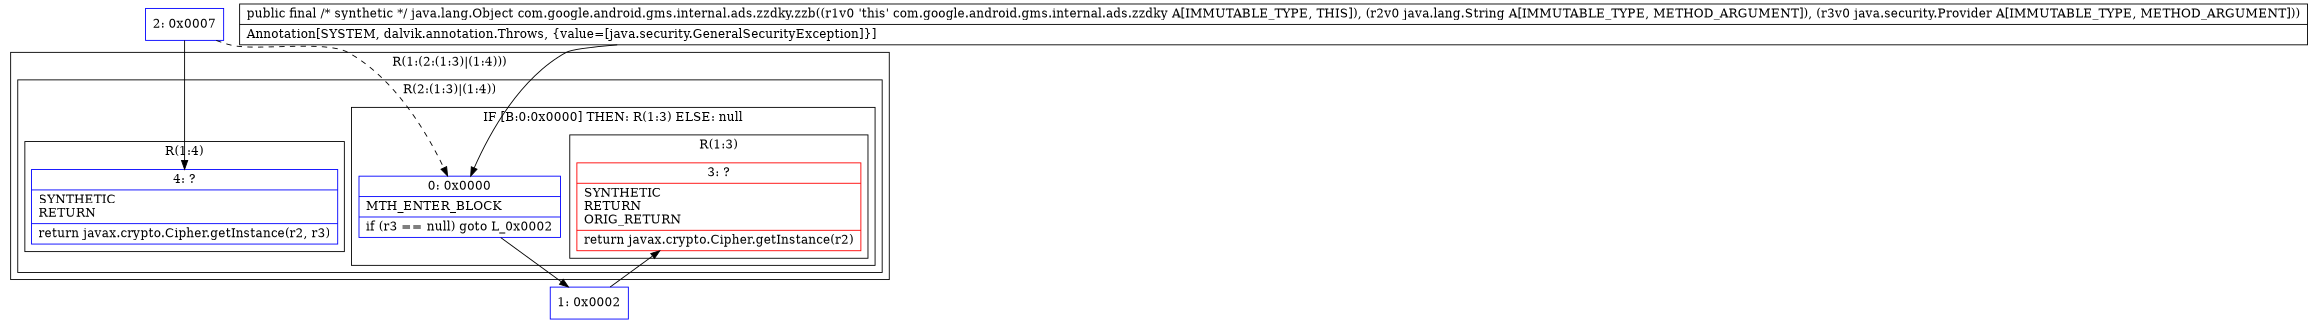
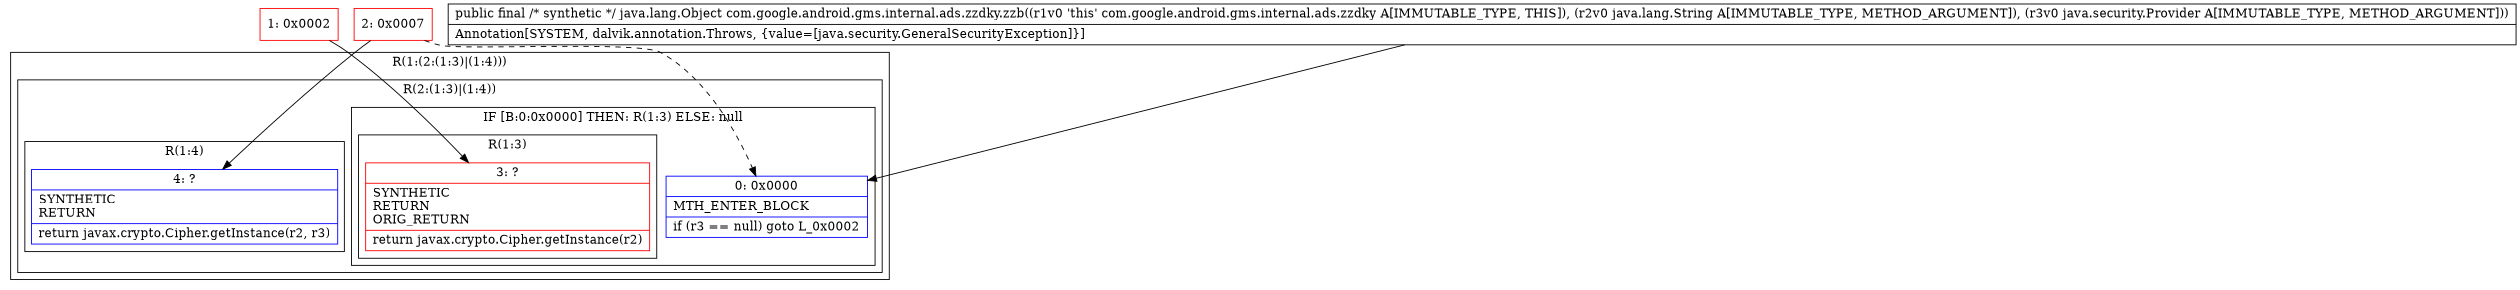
node "2: 0x0007": color blue -> red
edge "0: 0x0000" -> "1: 0x0002": removed
node "1: 0x0002": color blue -> red
